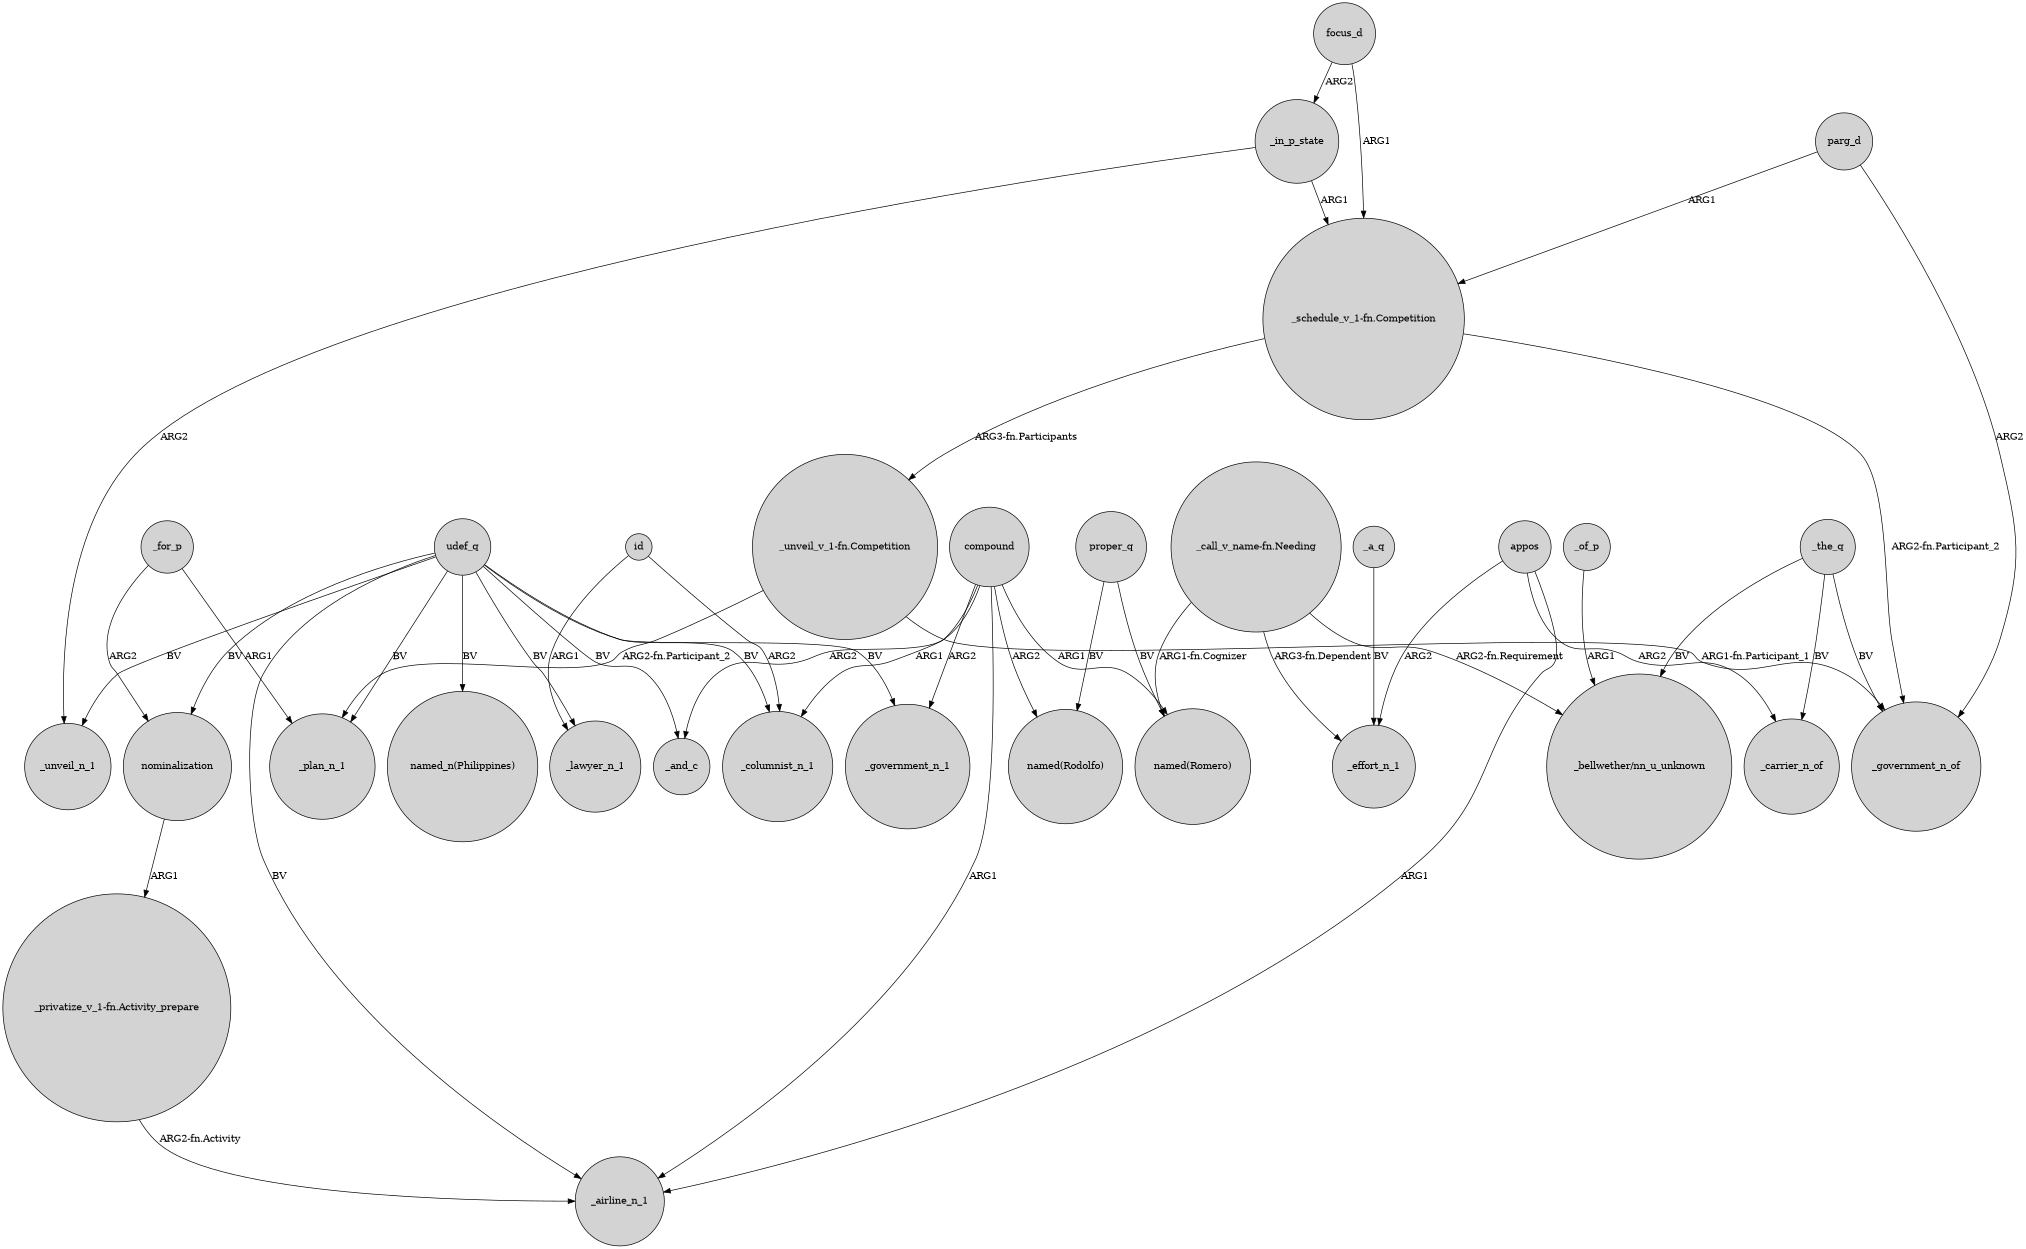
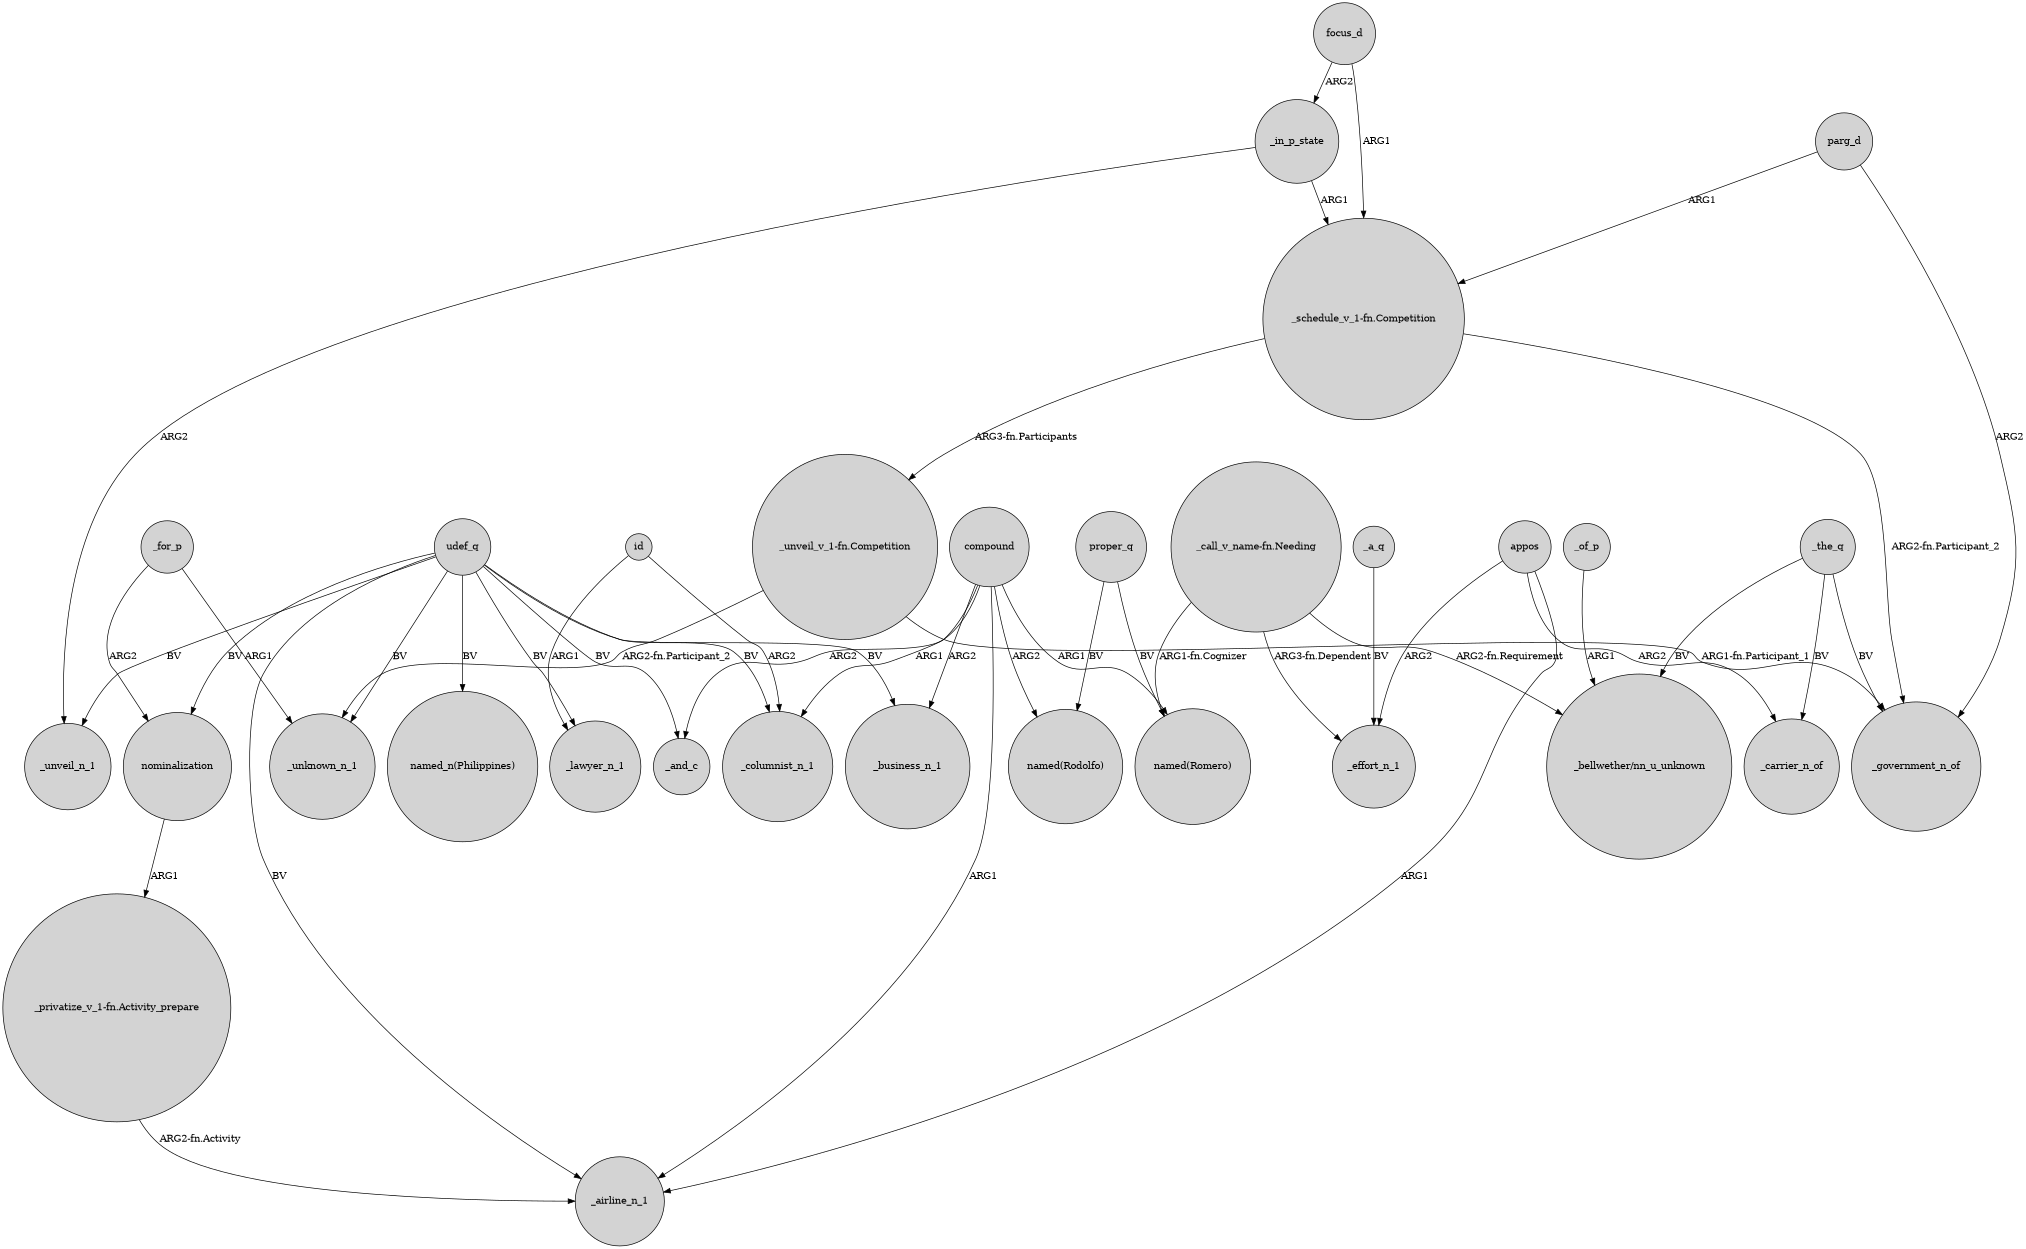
node "_plan_n_1": label "_plan_n_1" -> "_unknown_n_1"
node "_government_n_1": label "_government_n_1" -> "_business_n_1"
